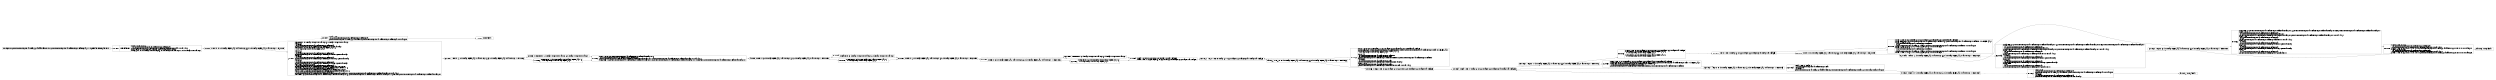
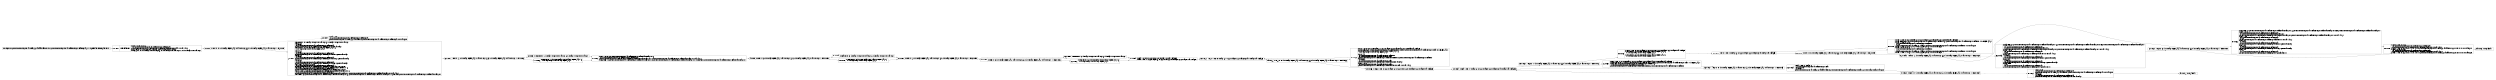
node "3: 0x000c": removed
